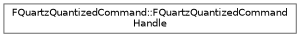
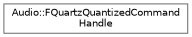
node "FQuartzQuantizedCommand::FQuartzQuantizedCommand Handle": label "FQuartzQuantizedCommand::FQuartzQuantizedCommand Handle" -> "Audio::FQuartzQuantizedCommand Handle"
